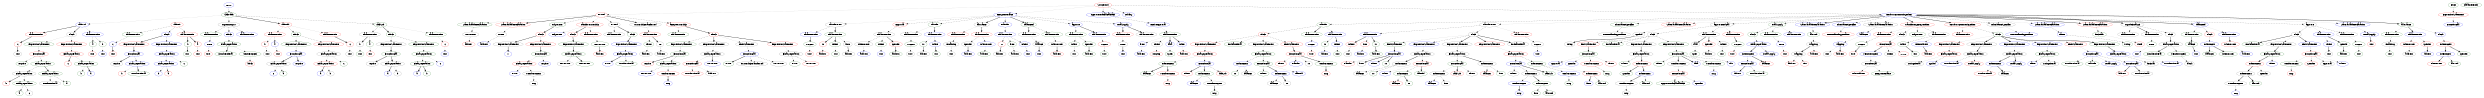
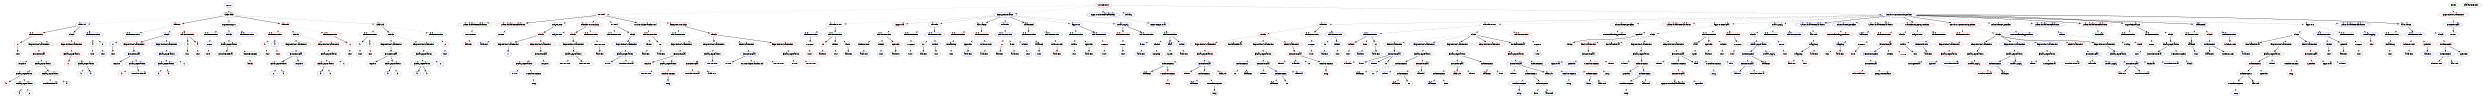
edge "SafeMath" -> "safeDiv": added
node "revert": added
